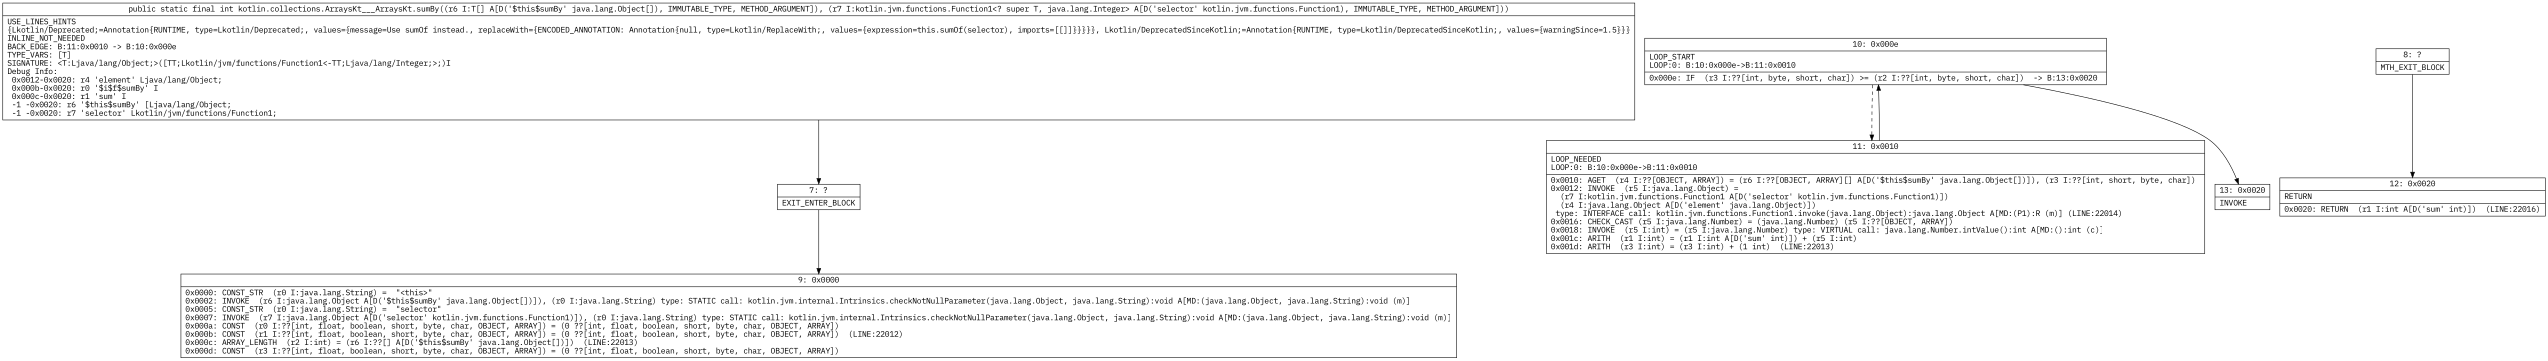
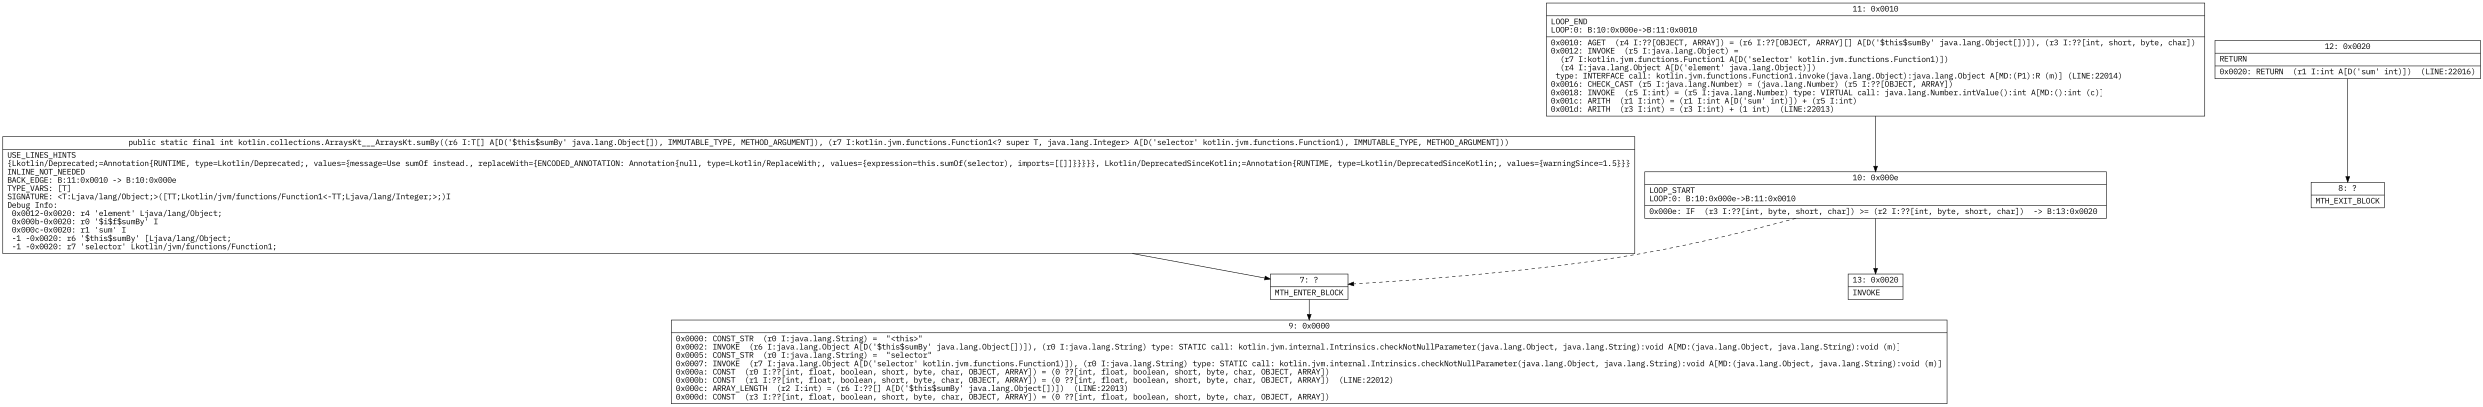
edge "10: 0x000e" -> "11: 0x0010": now "10: 0x000e" -> "7: ?"
edge "8: ?" -> "12: 0x0020": reversed
node "11: 0x0010": text "LOOP_NEEDED" -> "LOOP_END"
node "7: ?": text "EXIT_ENTER_BLOCK" -> "MTH_ENTER_BLOCK"
